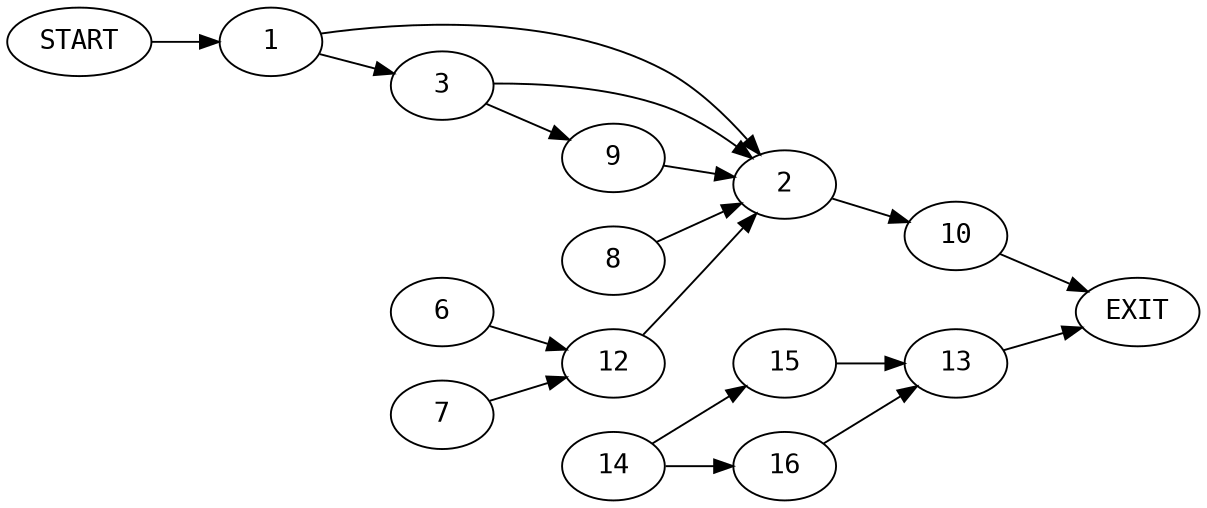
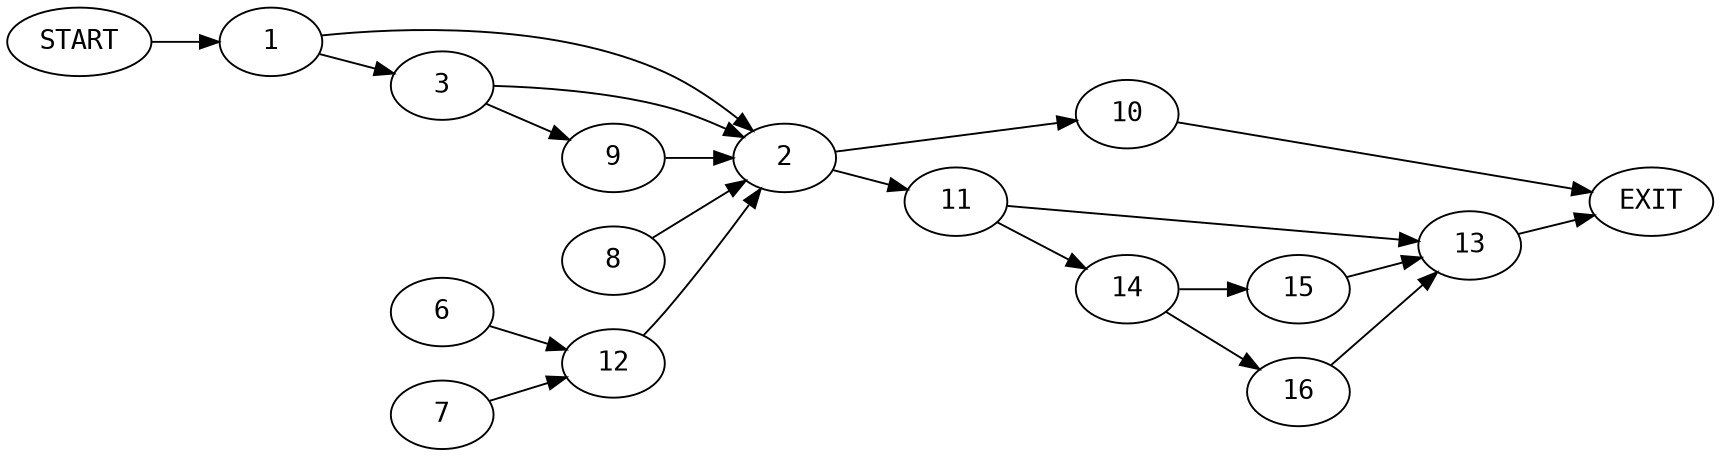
node "11": added
